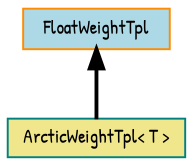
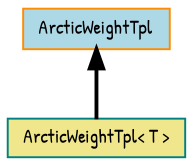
node "FloatWeightTpl": label "FloatWeightTpl" -> "ArcticWeightTpl"
